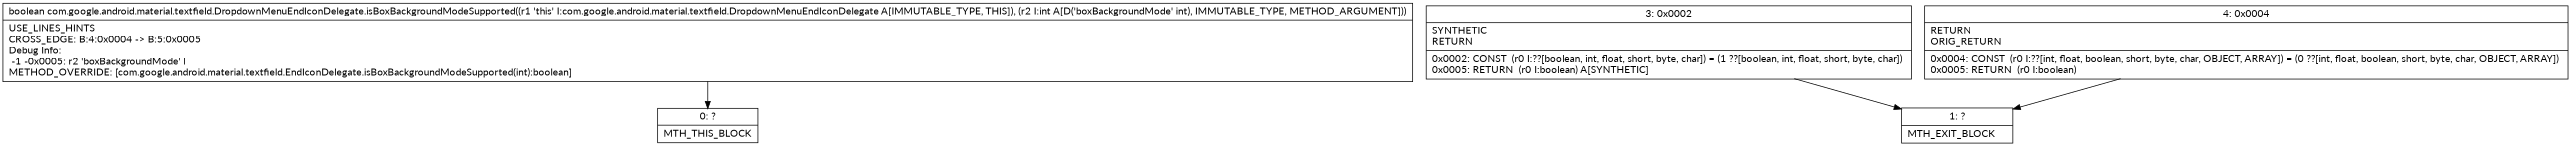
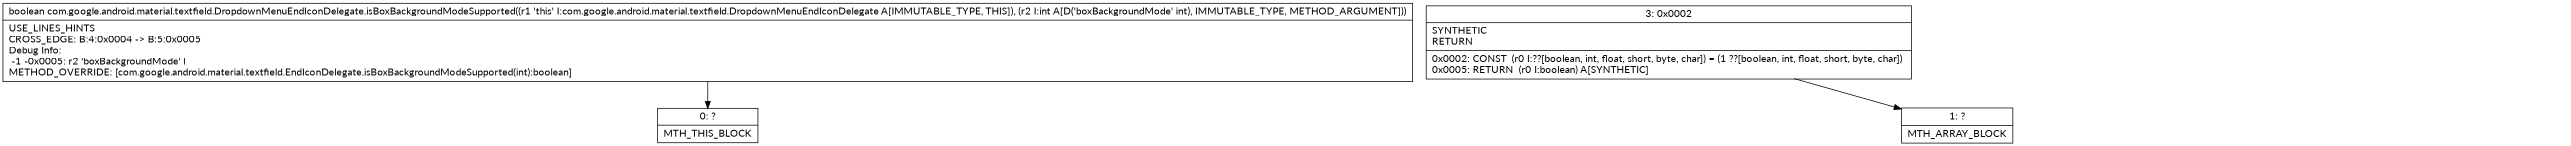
node "4: 0x0004": removed
node "1: ?": text "MTH_EXIT_BLOCK" -> "MTH_ARRAY_BLOCK"
